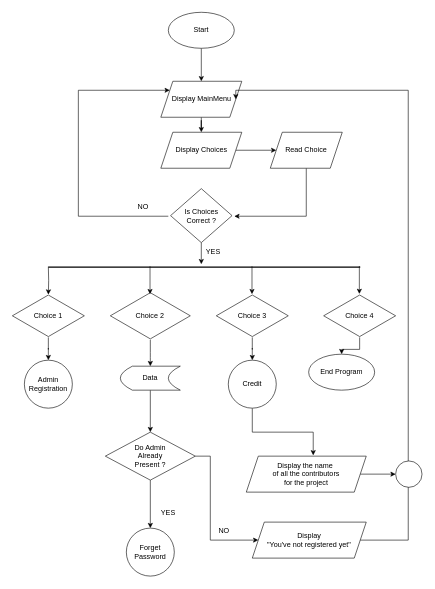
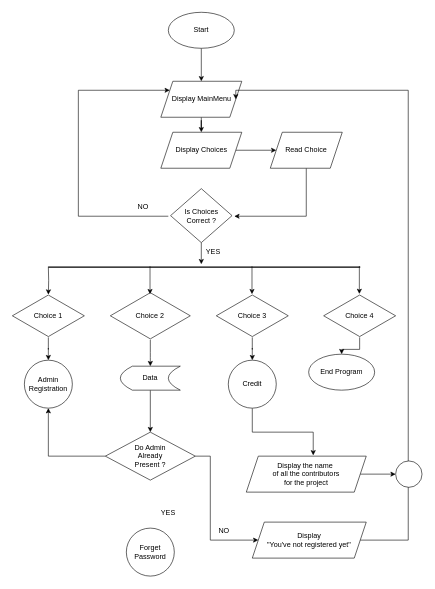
edge "Do Admin Already Present ?" -> "Forget Password": now "Do Admin Already Present ?" -> "Admin Registration"
